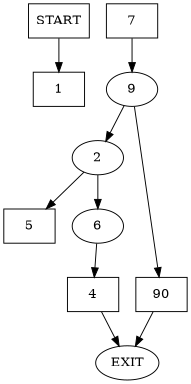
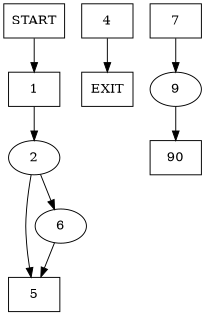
edge "9" -> "2": now "1" -> "2"
edge "6" -> "4": now "6" -> "5"
edge "90" -> "EXIT": removed
node "EXIT": shape ellipse -> box
